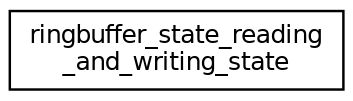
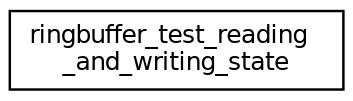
node "ringbuffer_state_reading _and_writing_state": label "ringbuffer_state_reading _and_writing_state" -> "ringbuffer_test_reading _and_writing_state"
